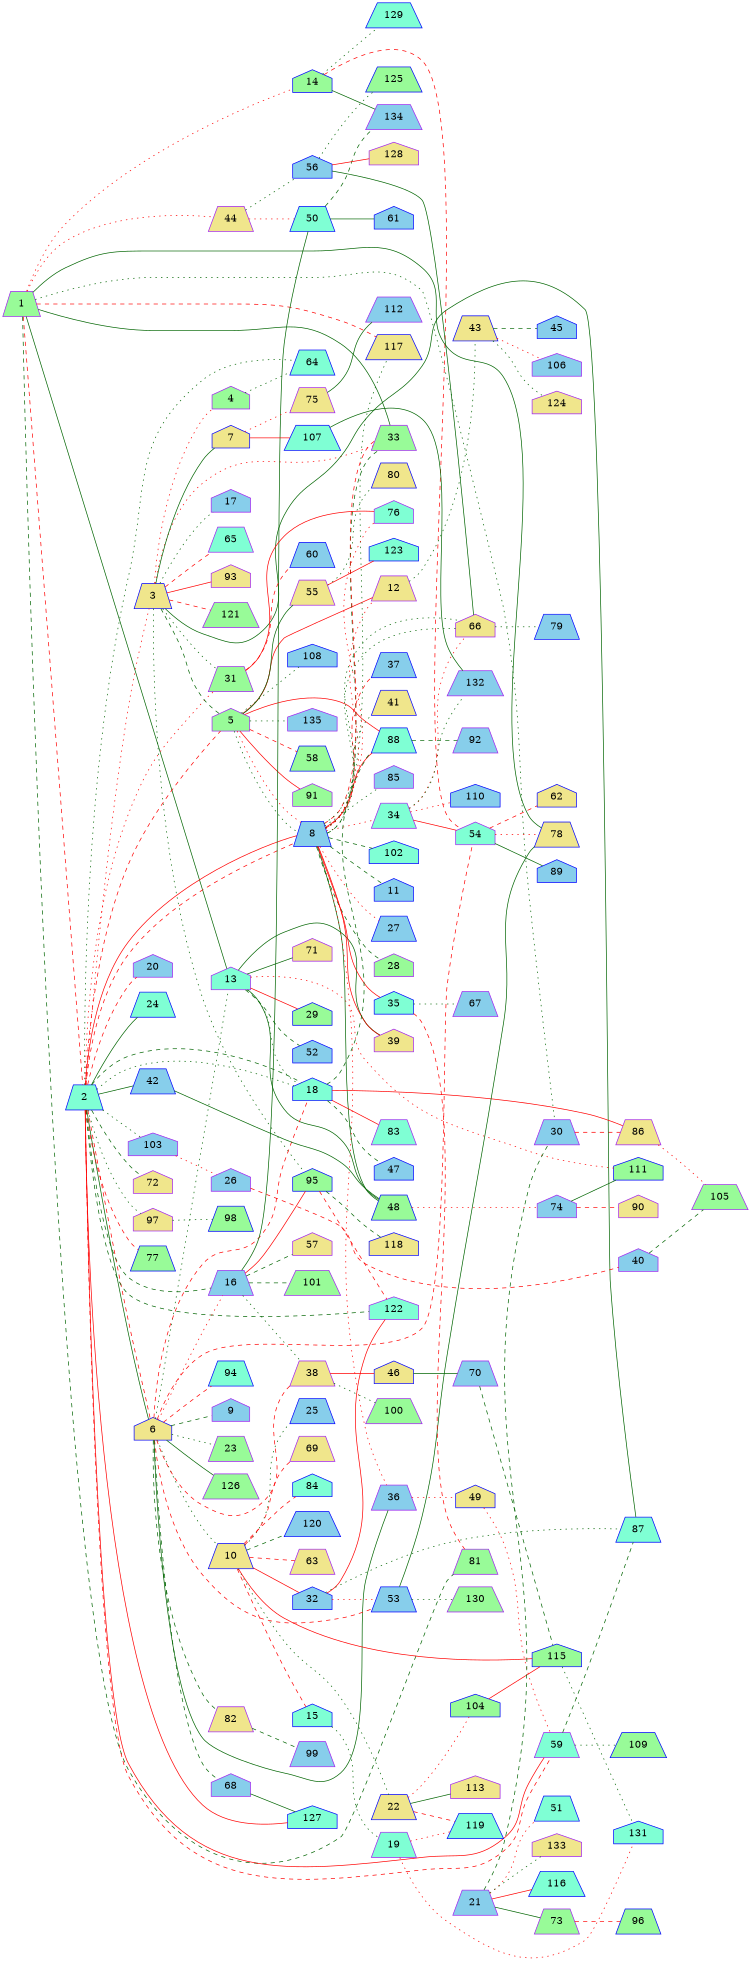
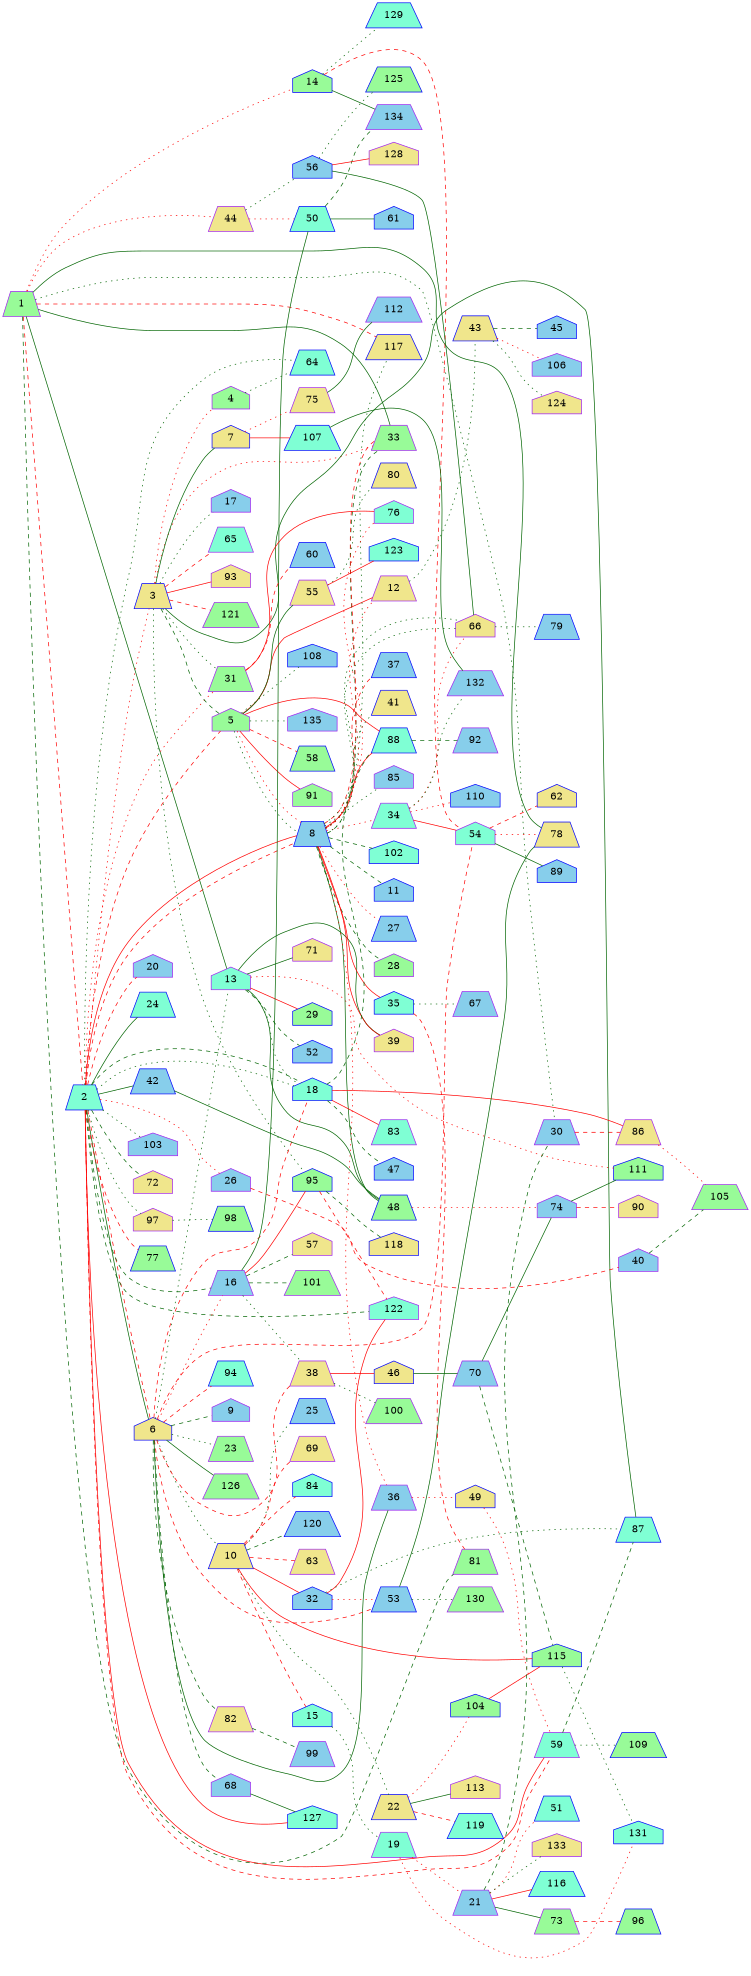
edge "103" -- "26": now "2" -- "26"
edge "74" -- "70": added
edge "119" -- "19": now "21" -- "19"
